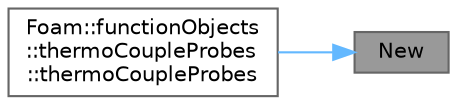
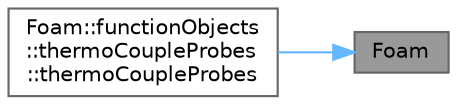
node "New": label "New" -> "Foam"
